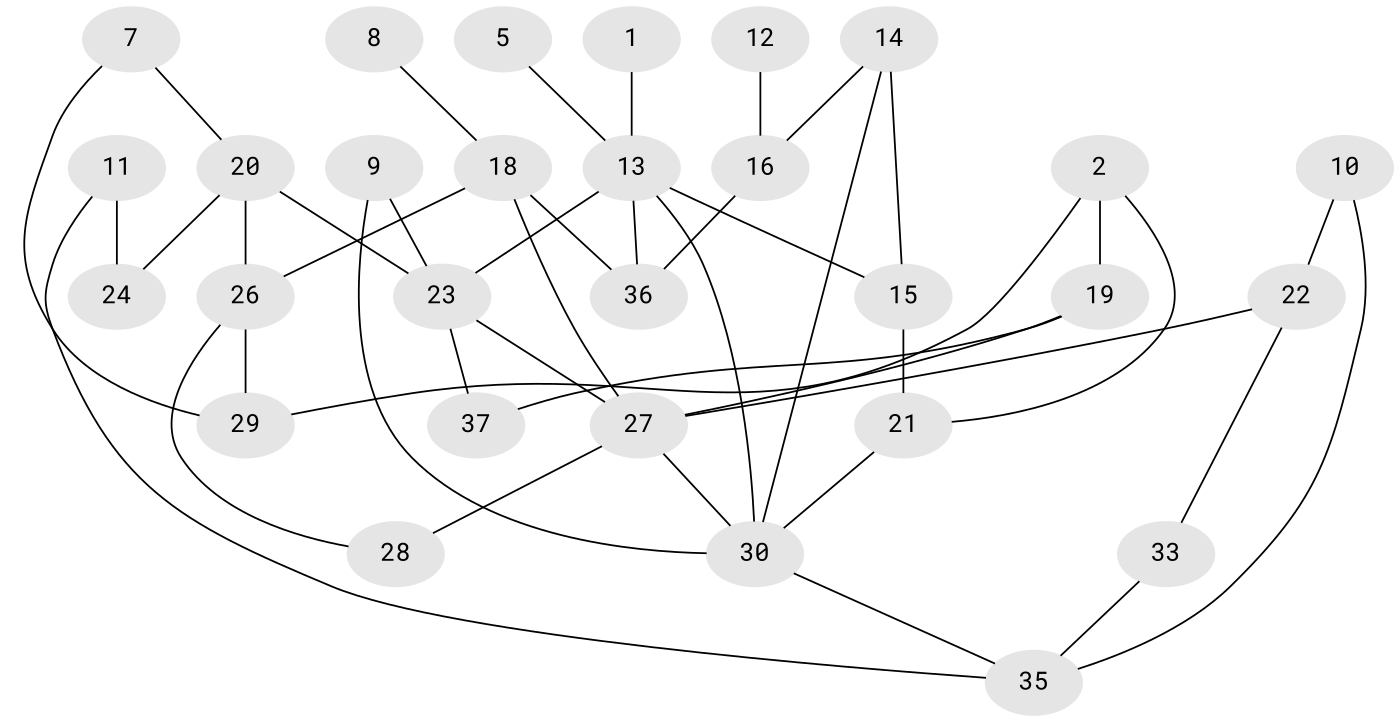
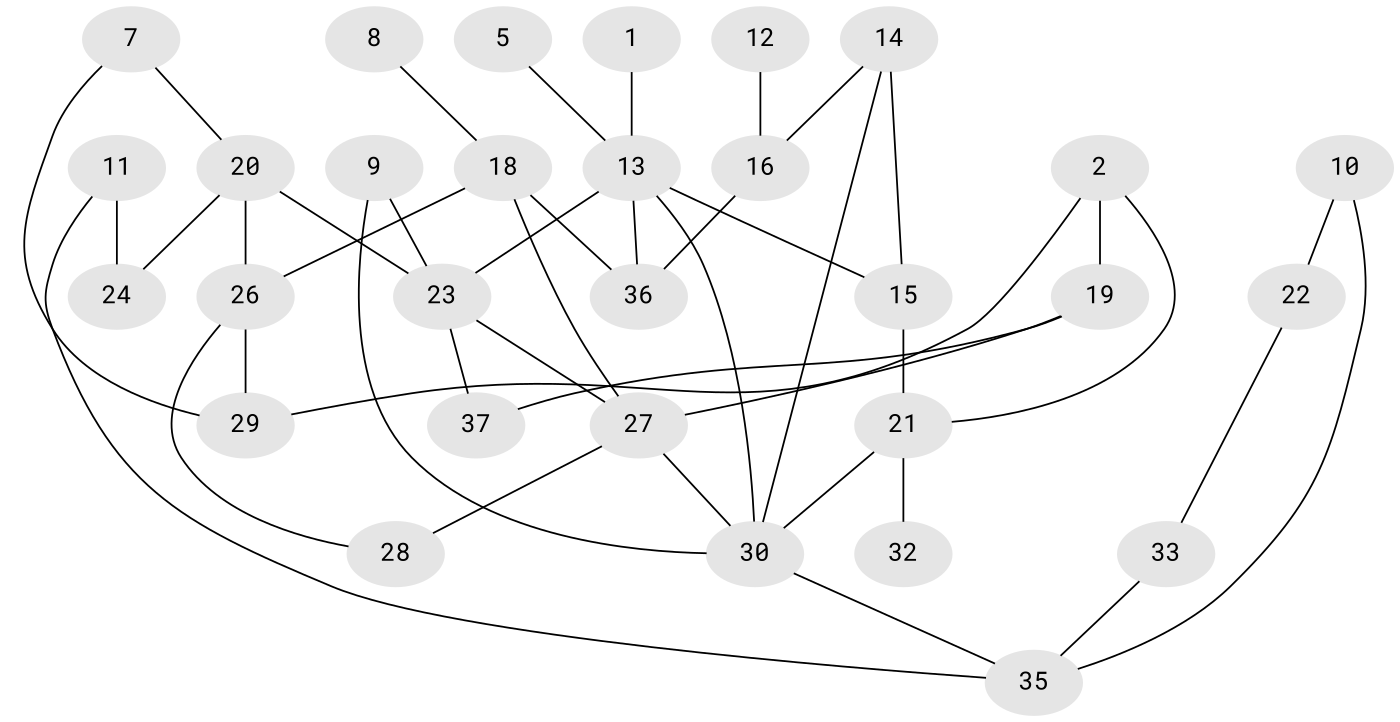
edge "22" -- "27": removed
node "32": added
